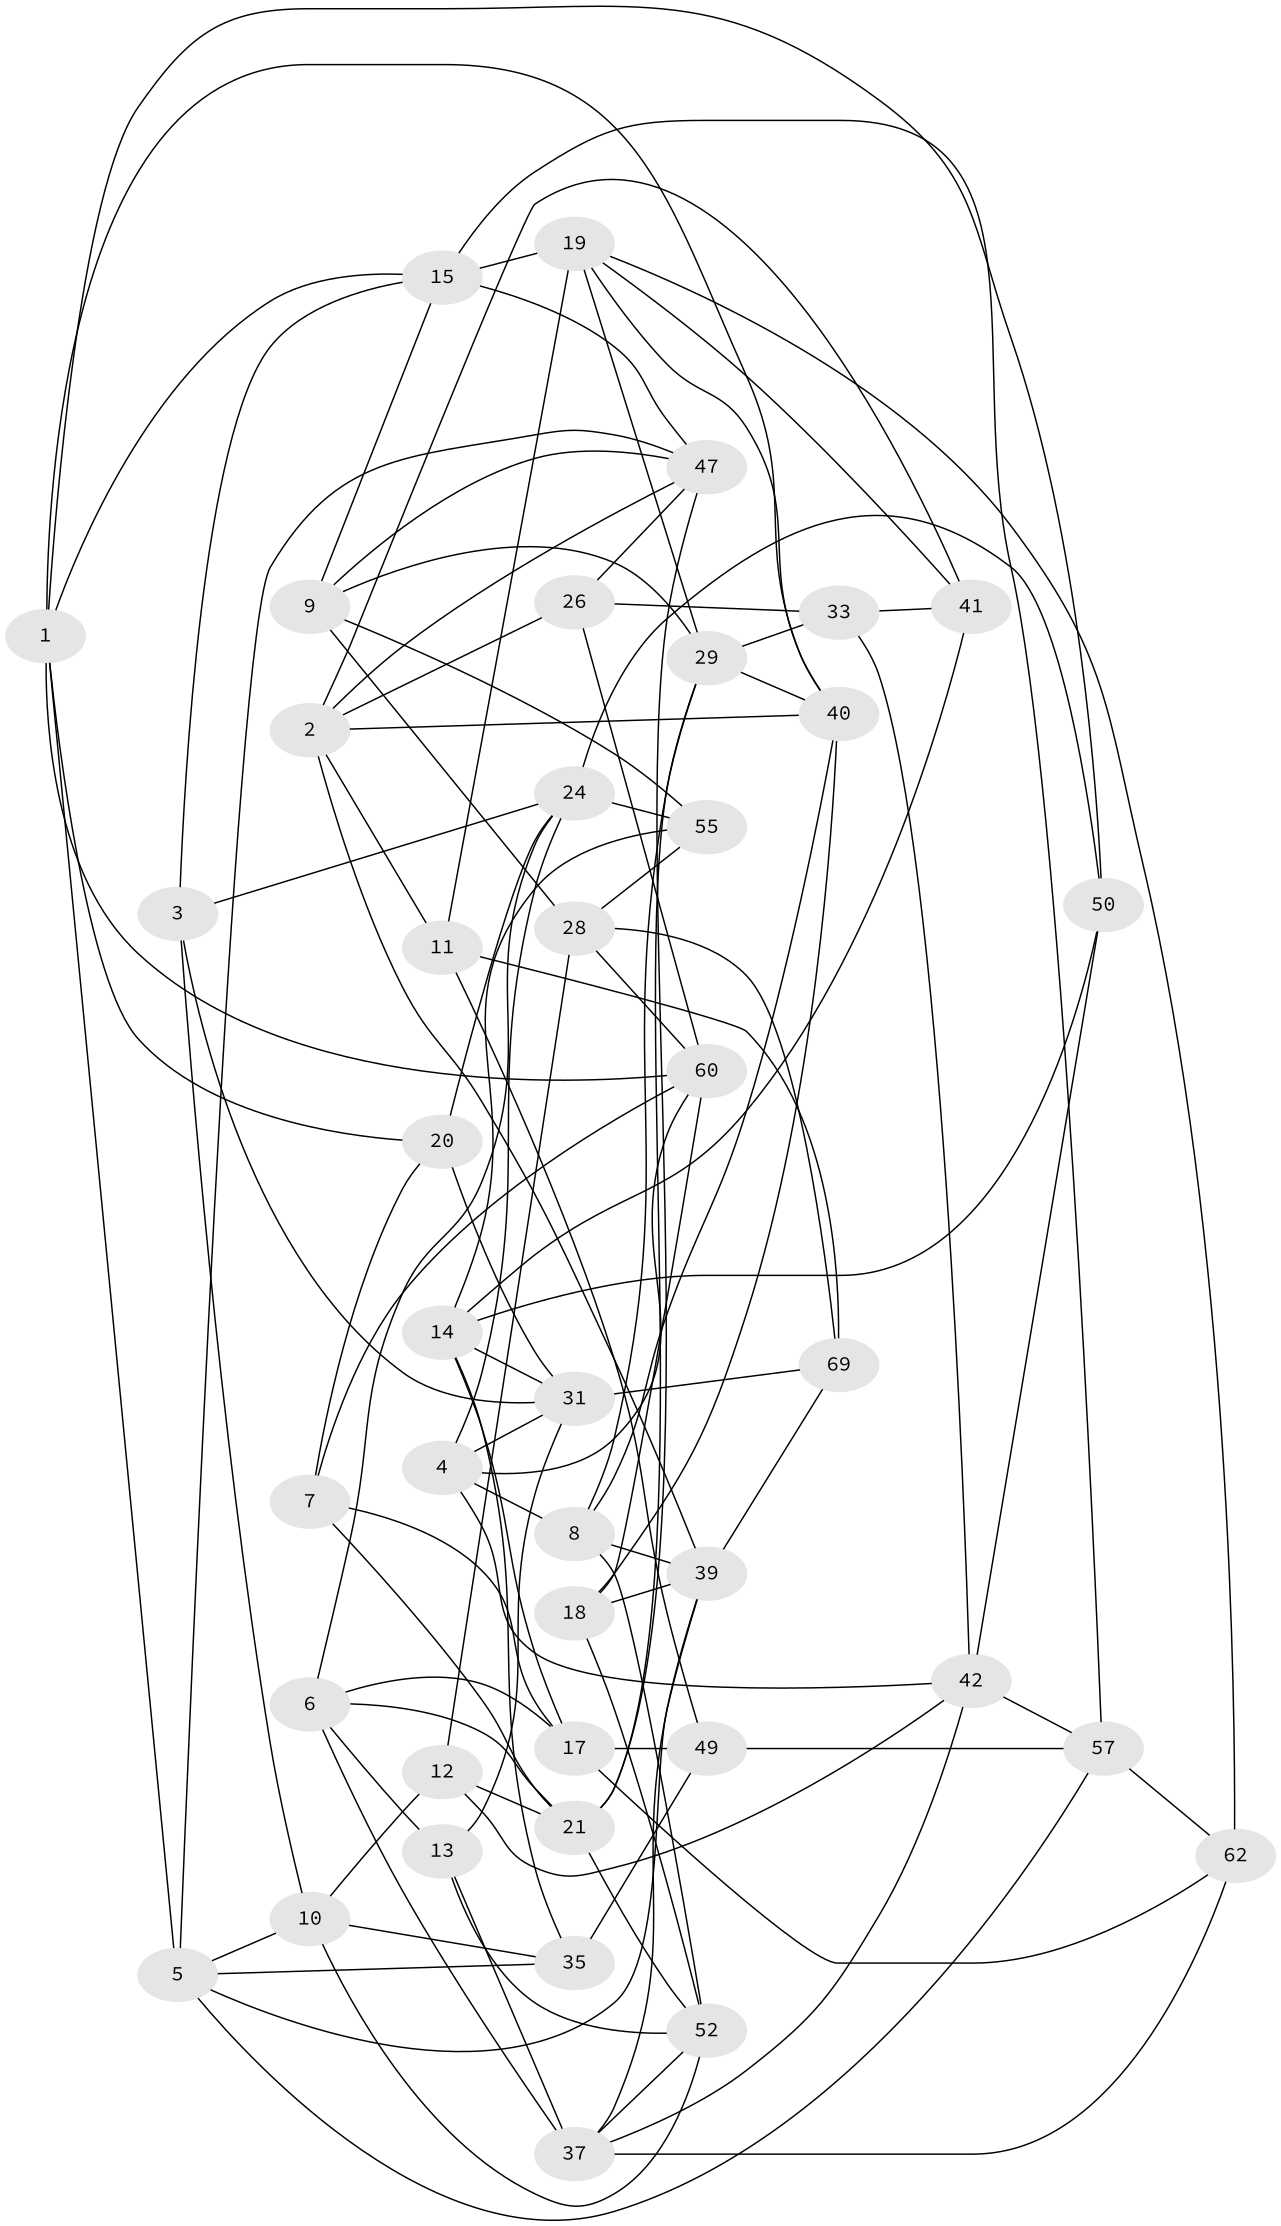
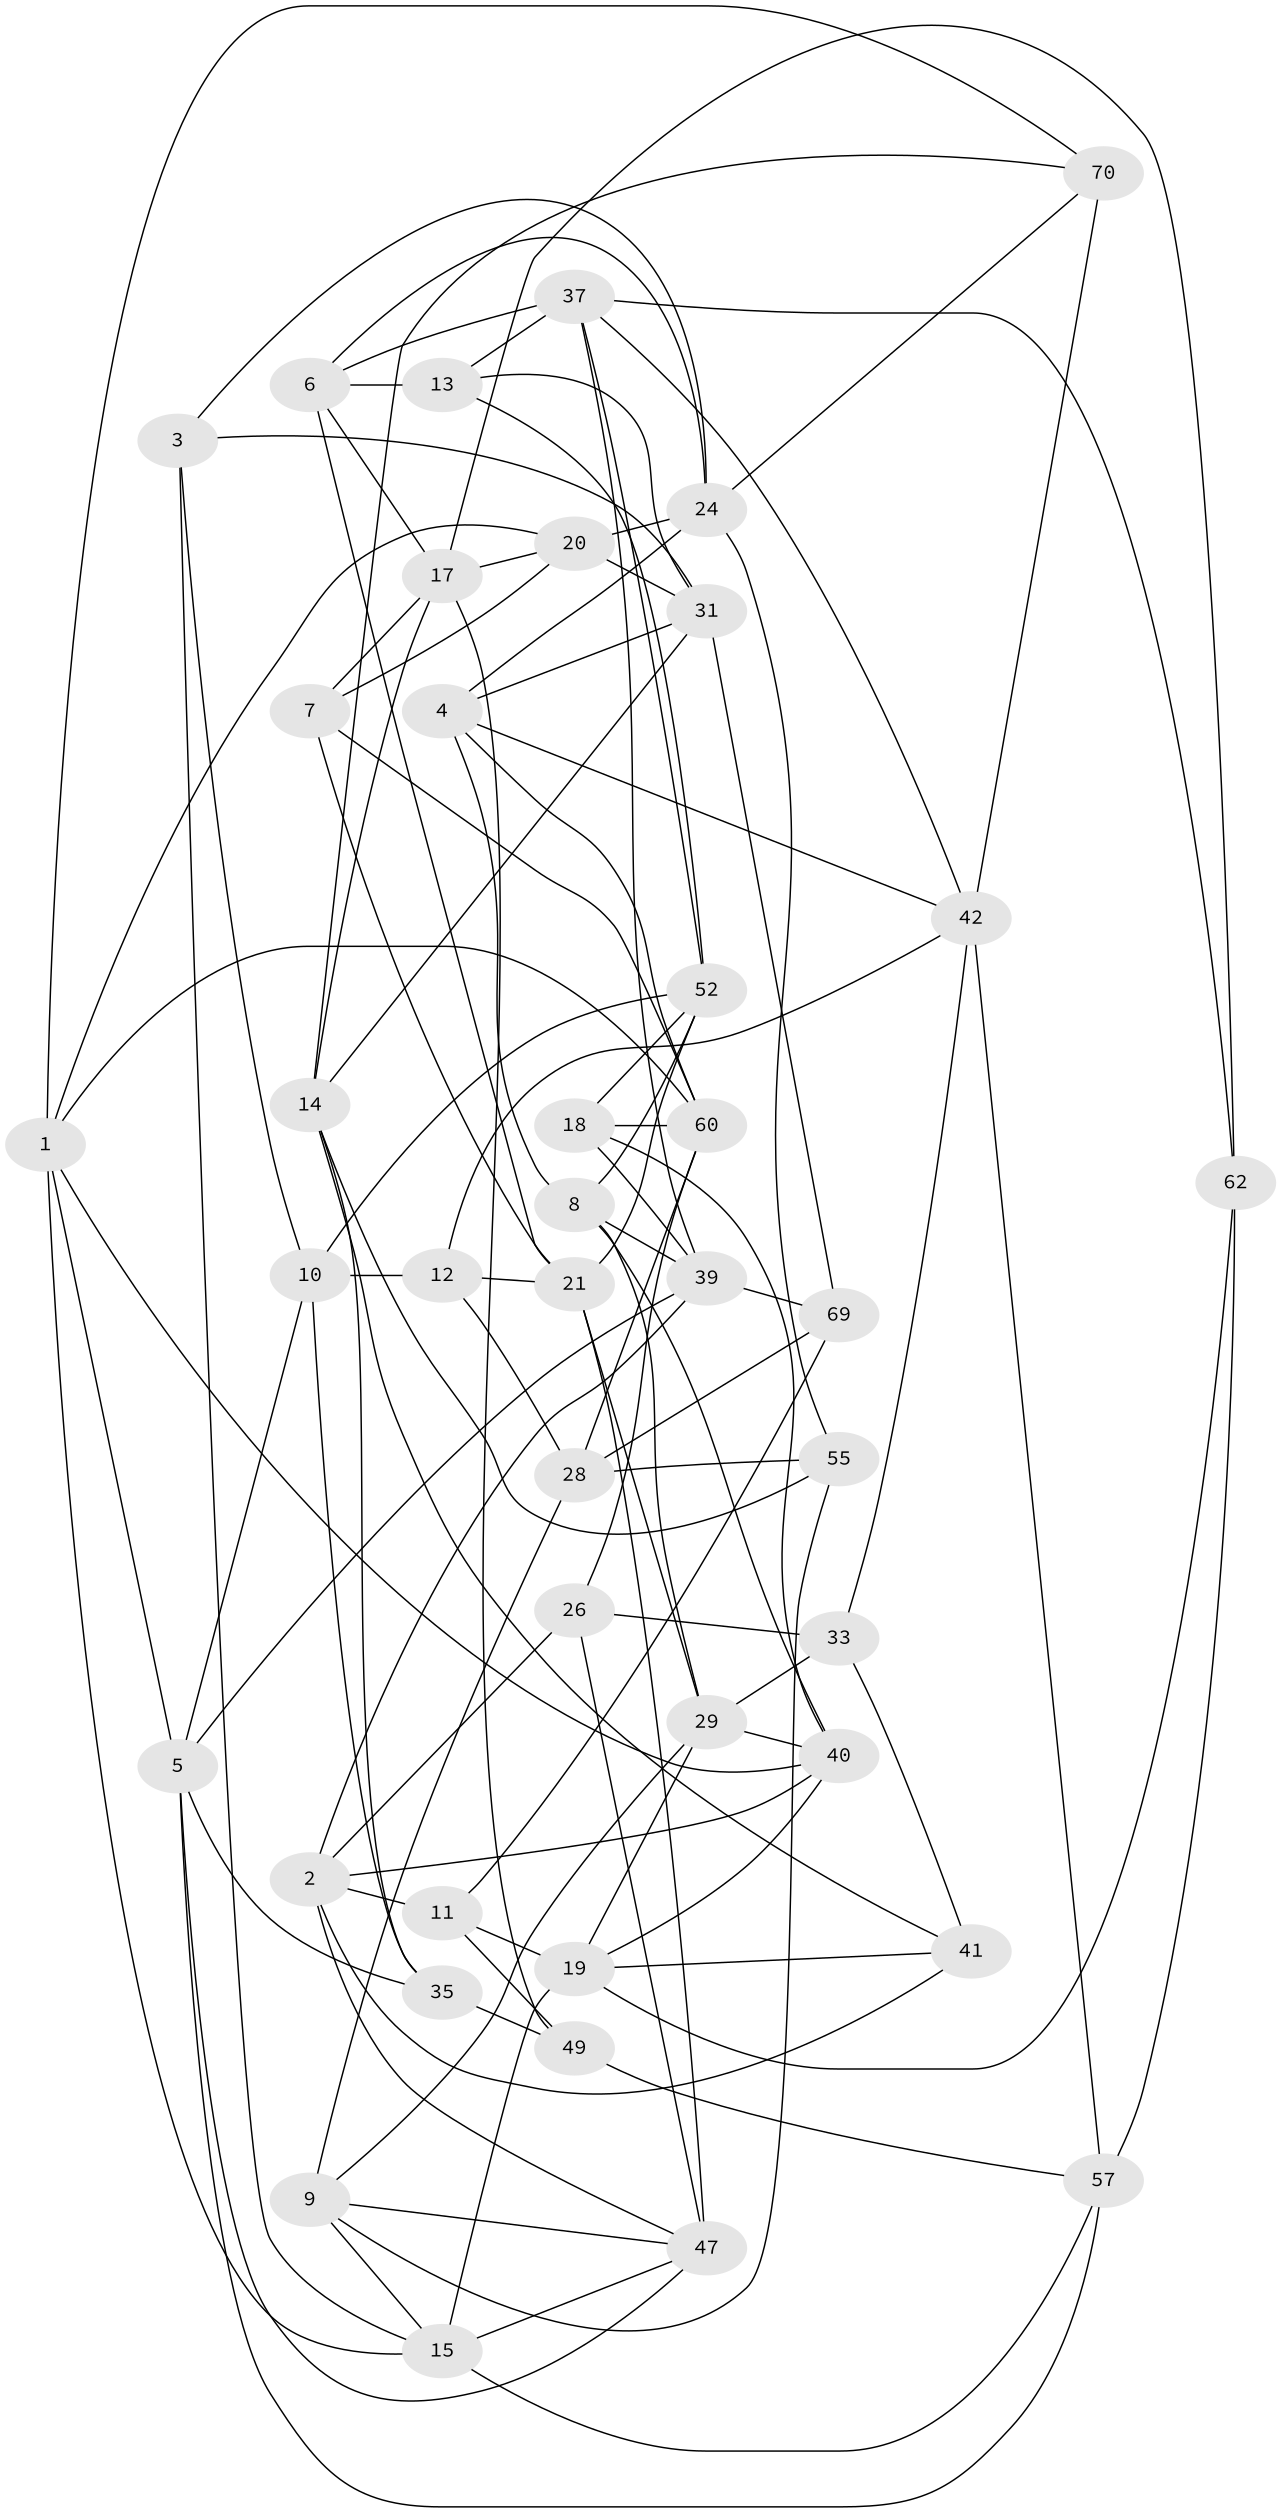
edge "20" -- "17": added
node "50": label "50" -> "70"
